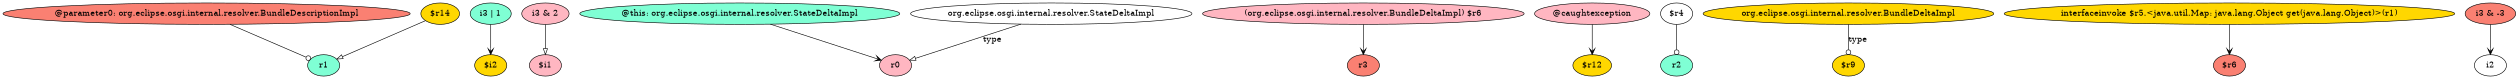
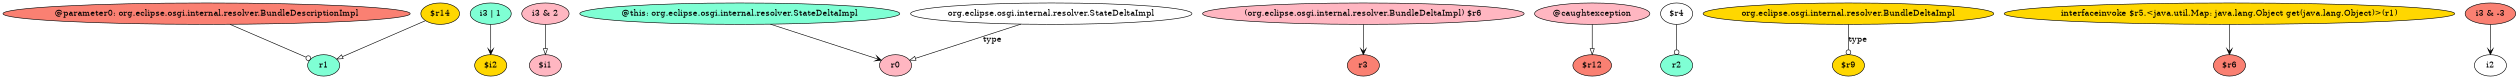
edge "@caughtexception" -> "$r12": arrowhead vee -> onormal
node "$r12": fillcolor gold -> salmon
